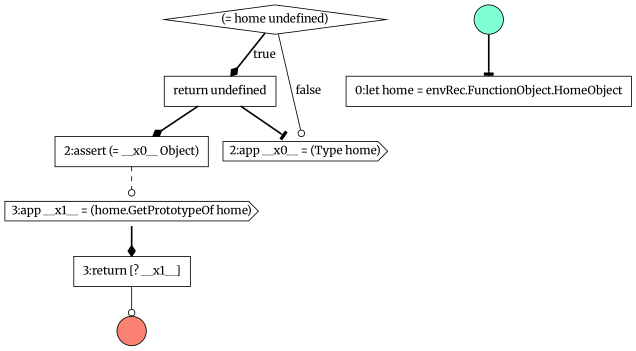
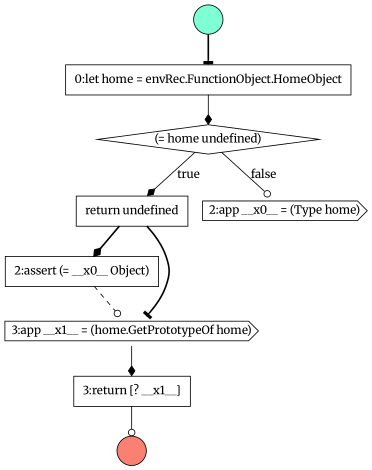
edge "(= home undefined)" -> "return undefined": style bold -> solid
edge "0:let home = envRec.FunctionObject.HomeObject" -> "(= home undefined)": added
edge "return undefined" -> "2:app __x0__ = (Type home)": now "return undefined" -> "3:app __x1__ = (home.GetPrototypeOf home)"
edge "3:app __x1__ = (home.GetPrototypeOf home)" -> "3:return [? __x1__]": style bold -> solid
